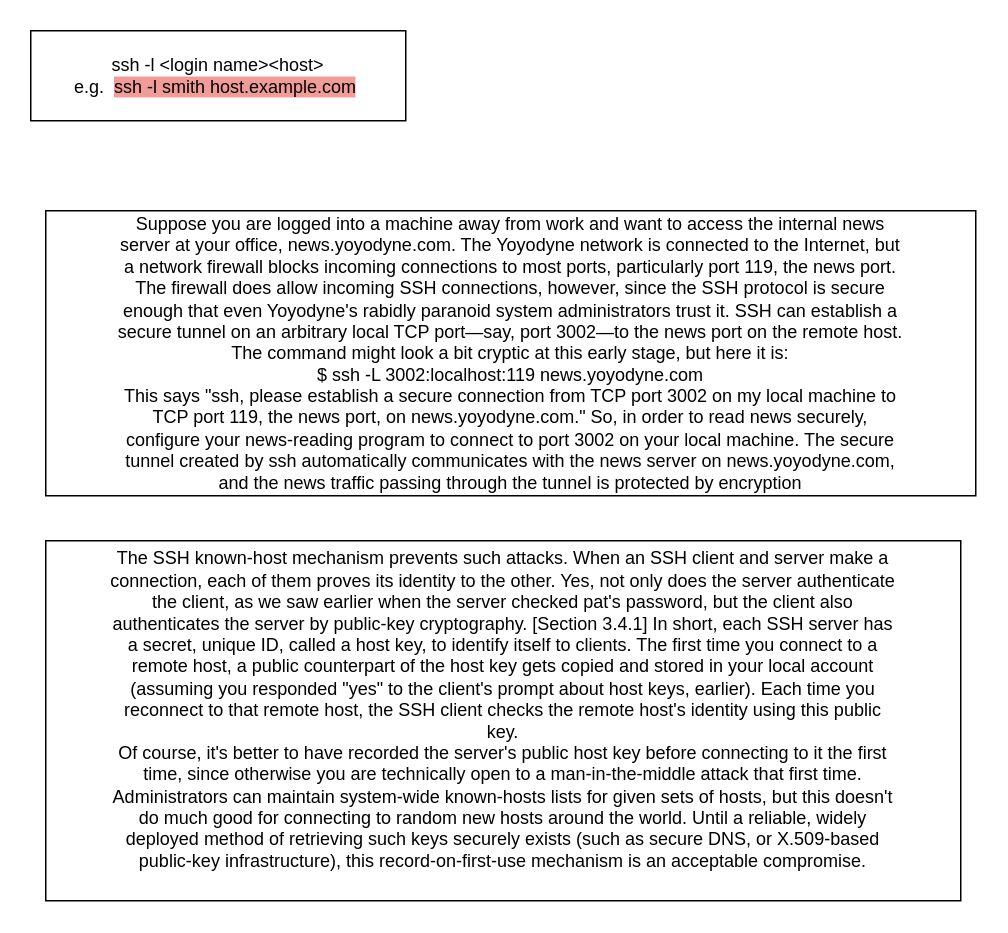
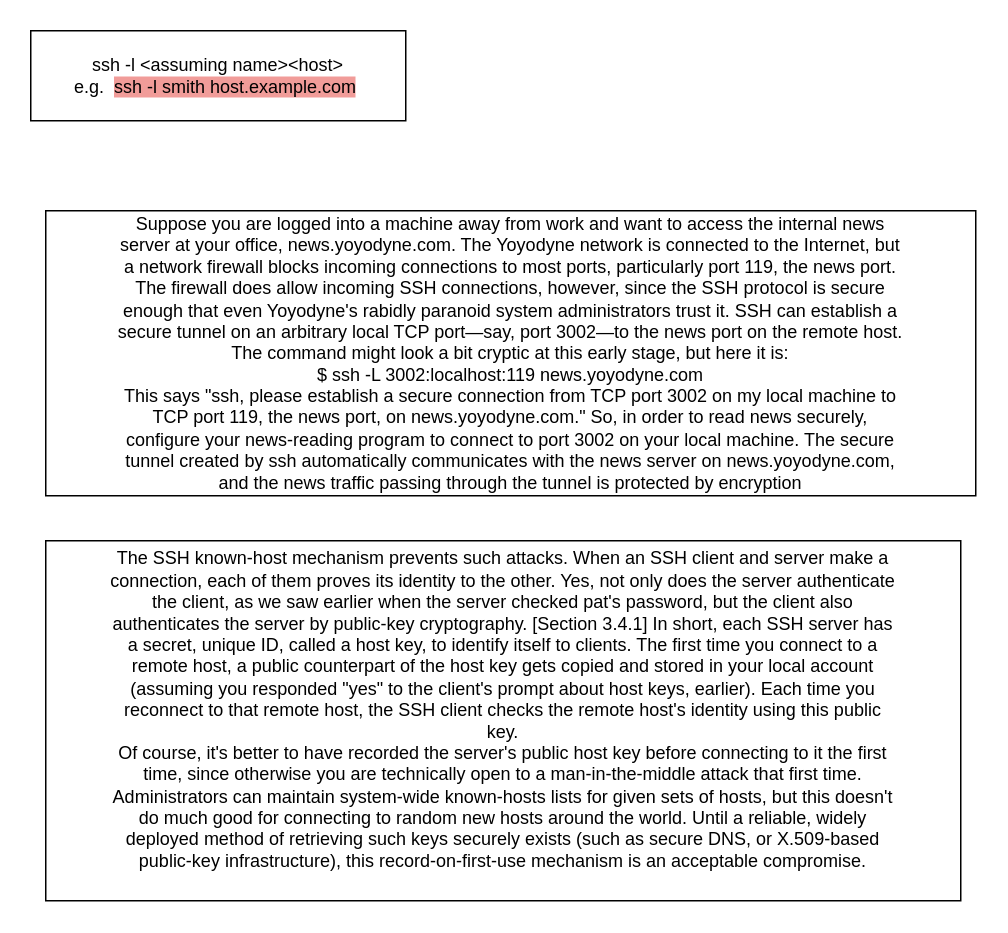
node "ssh -l <login name><host> e.g. ssh -l smith host.example.com": label "ssh -l <login name><host> e.g. ssh -l smith host.example.com" -> "ssh -l <assuming name><host> e.g. ssh -l smith host.example.com"
